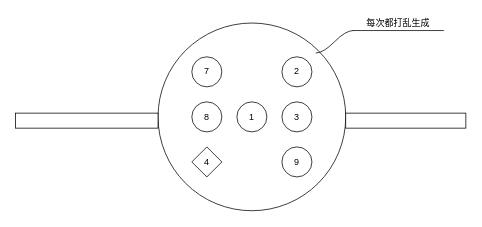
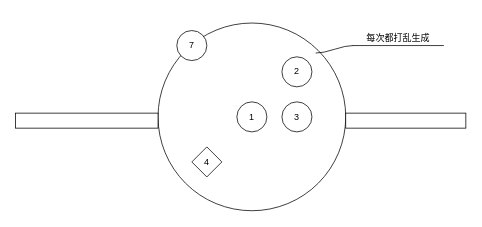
node "每次都打乱生成": moved (398, 23) -> (398, 38)
node "7": moved (207, 72) -> (192, 45)
node "8": removed
node "9": removed
